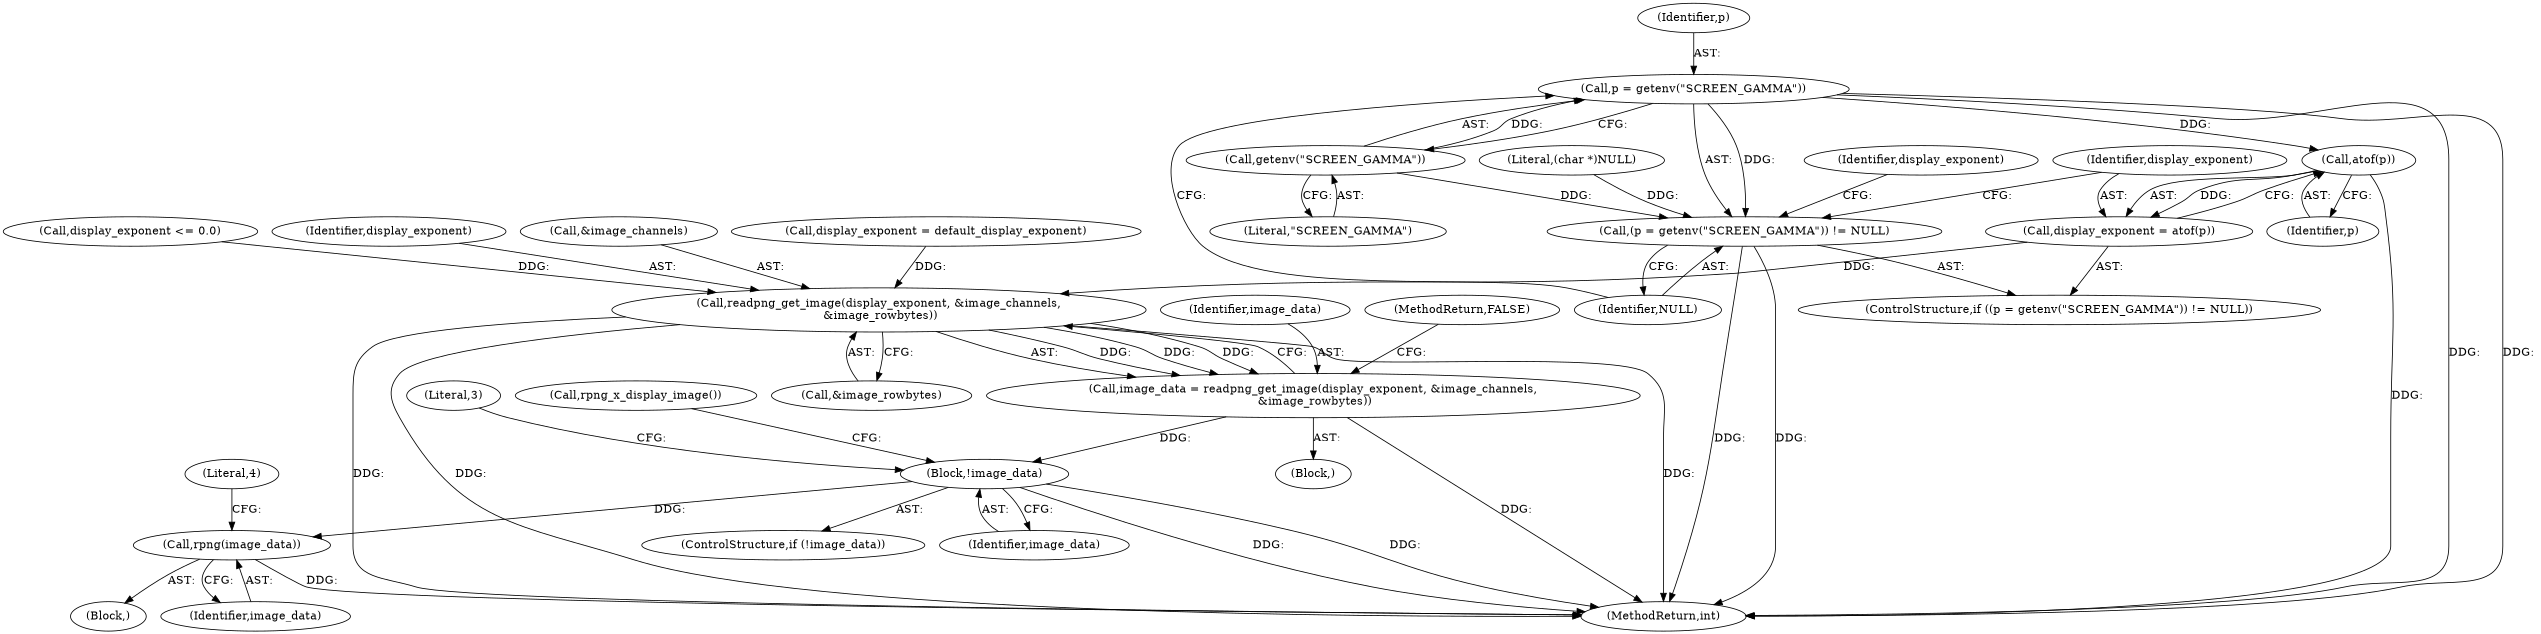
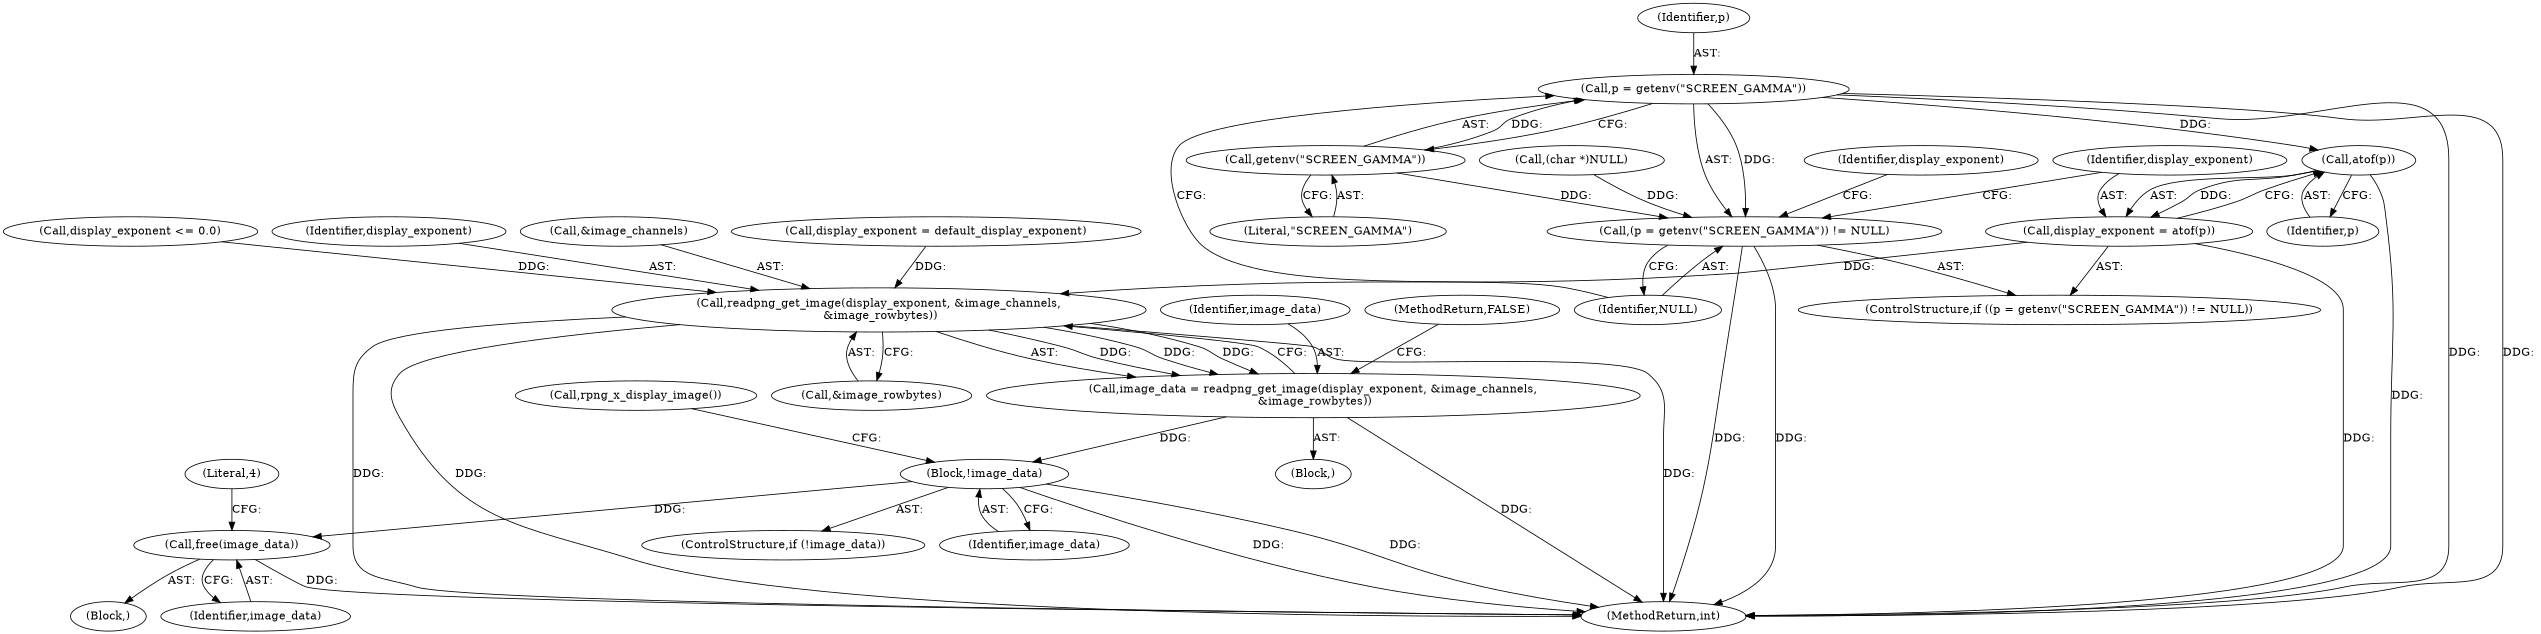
node "(Literal,(char *)NULL)": label "(Literal,(char *)NULL)" -> "(Call,(char *)NULL)"
node "(Literal,3)": removed
node "(Call,rpng(image_data))": label "(Call,rpng(image_data))" -> "(Call,free(image_data))"
edge "(Call,display_exponent = atof(p))" -> "(MethodReturn,int)": added, label "DDG:"
